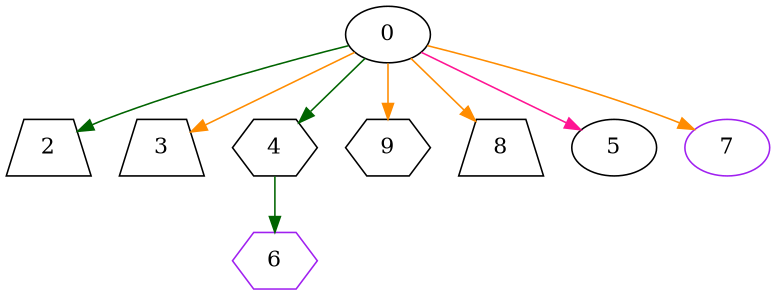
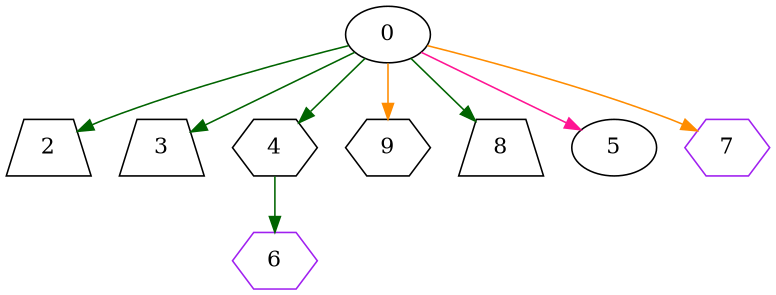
edge "0" -> "8": color darkorange -> darkgreen
edge "0" -> "3": color darkorange -> darkgreen
node "7": shape ellipse -> hexagon
